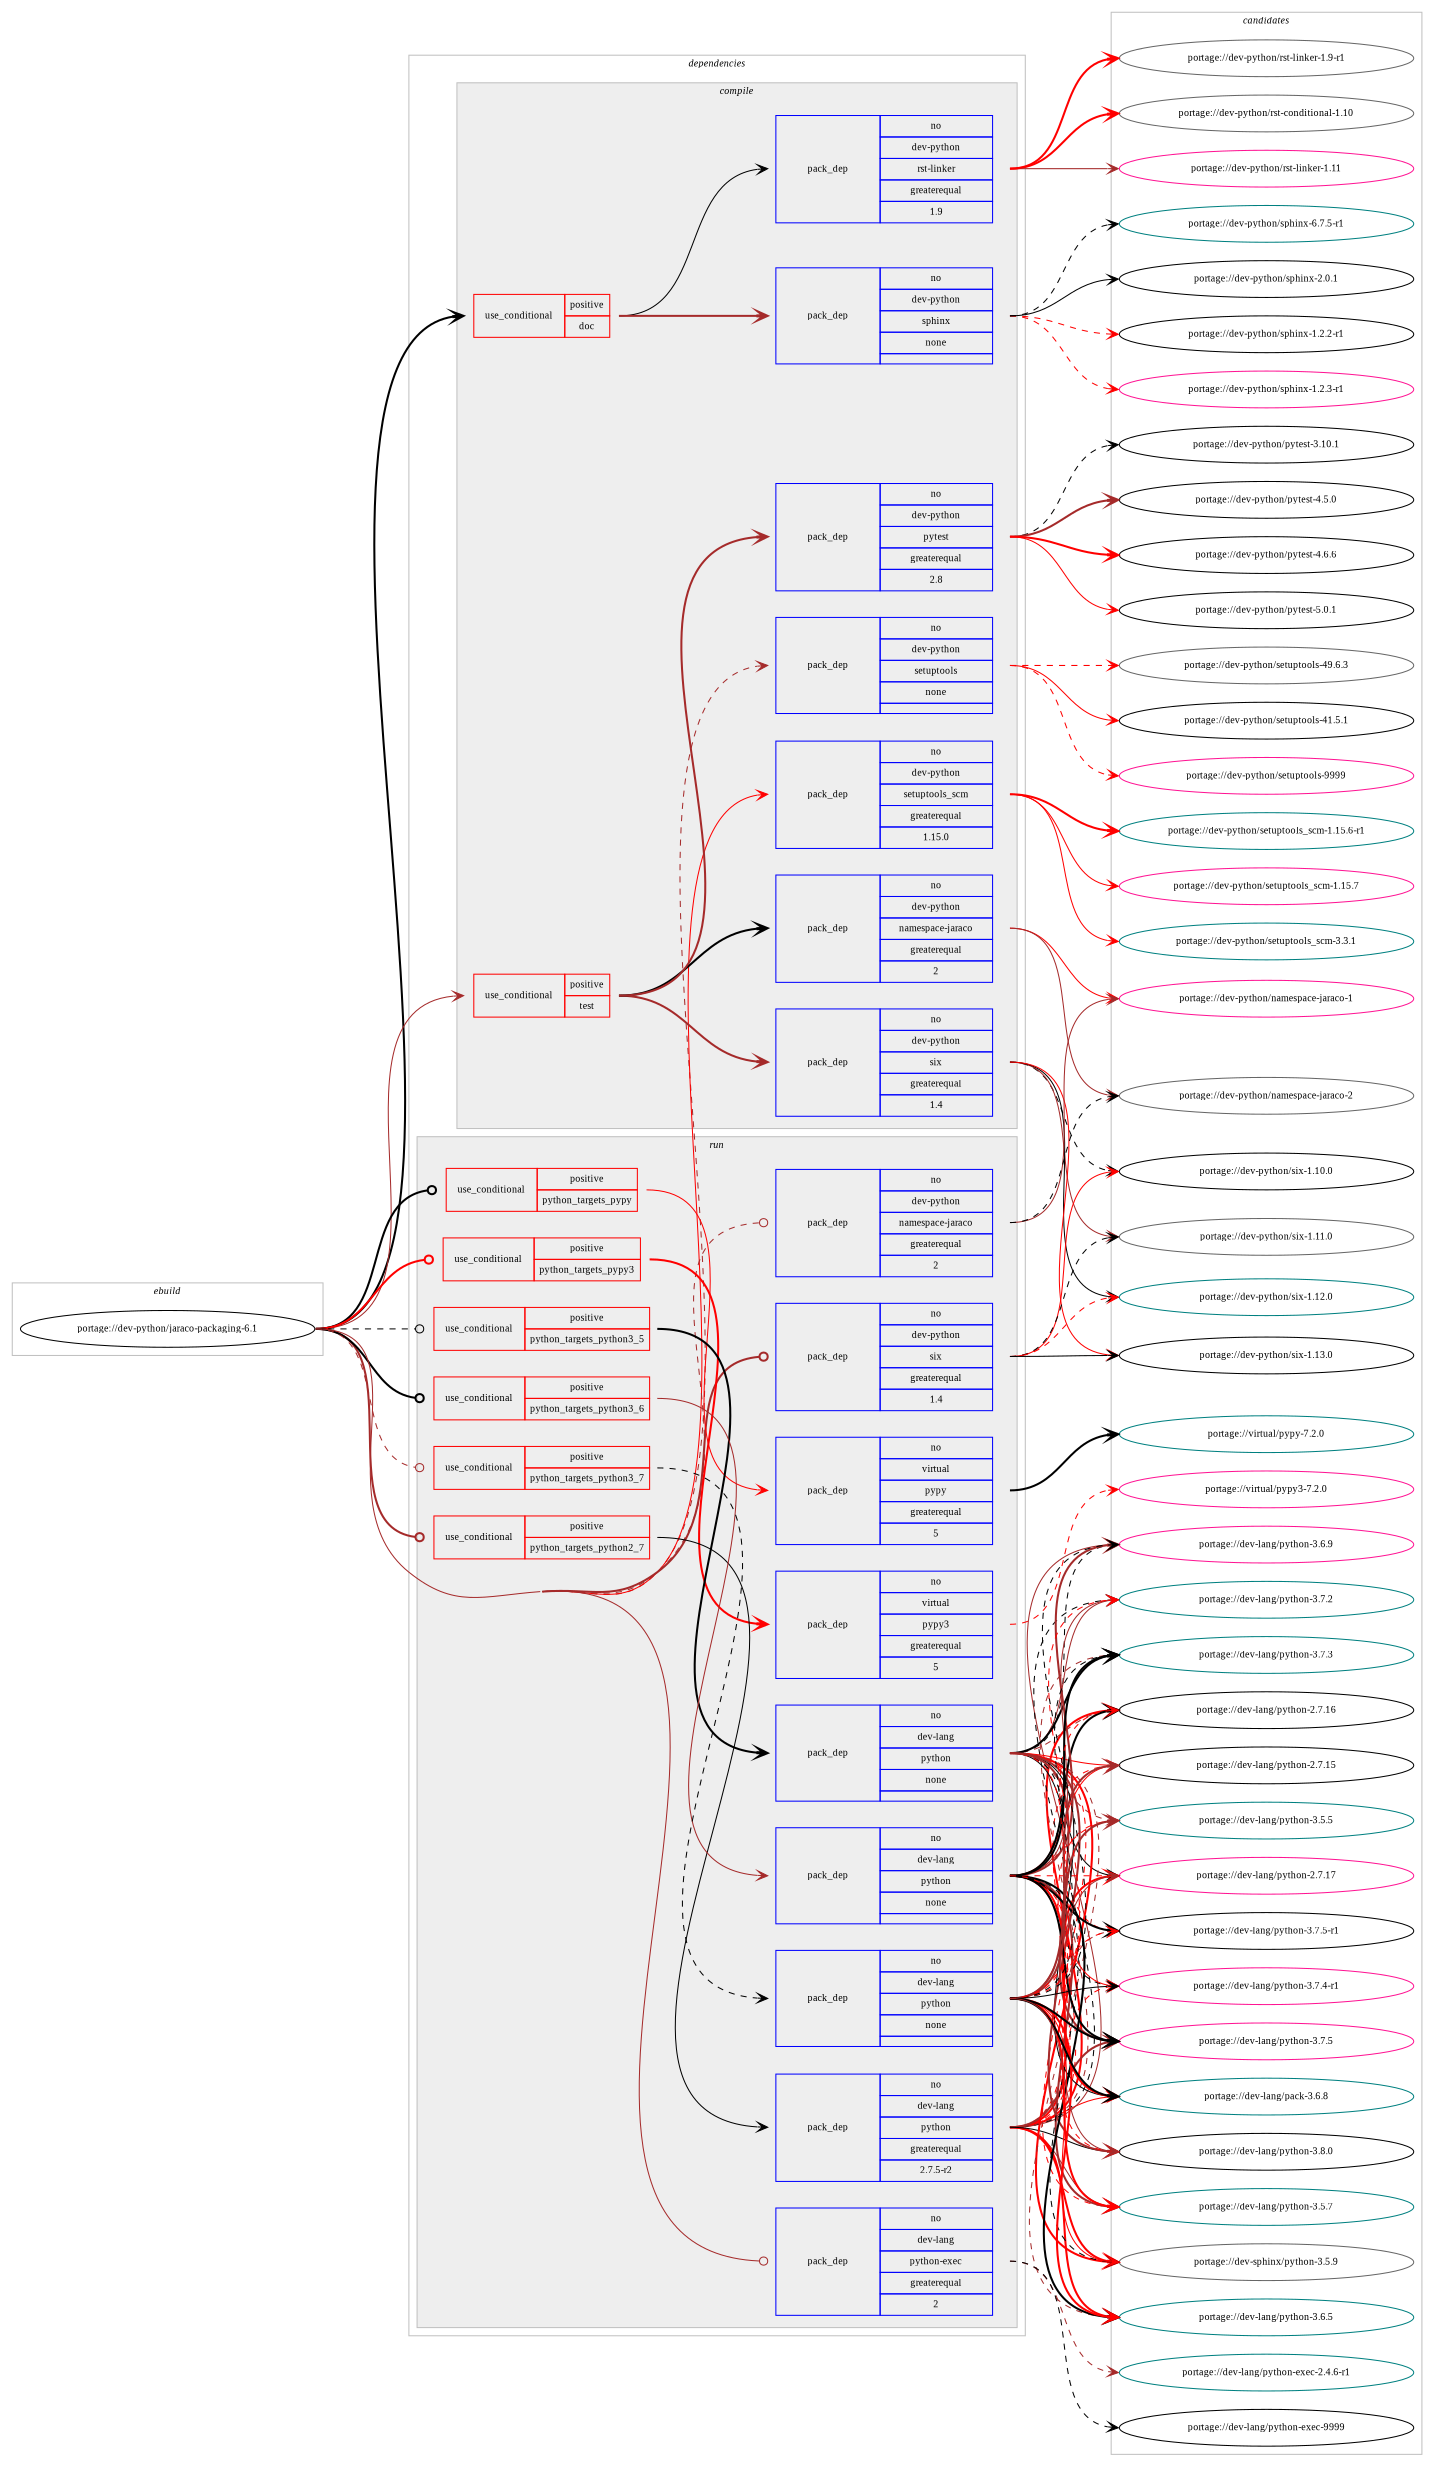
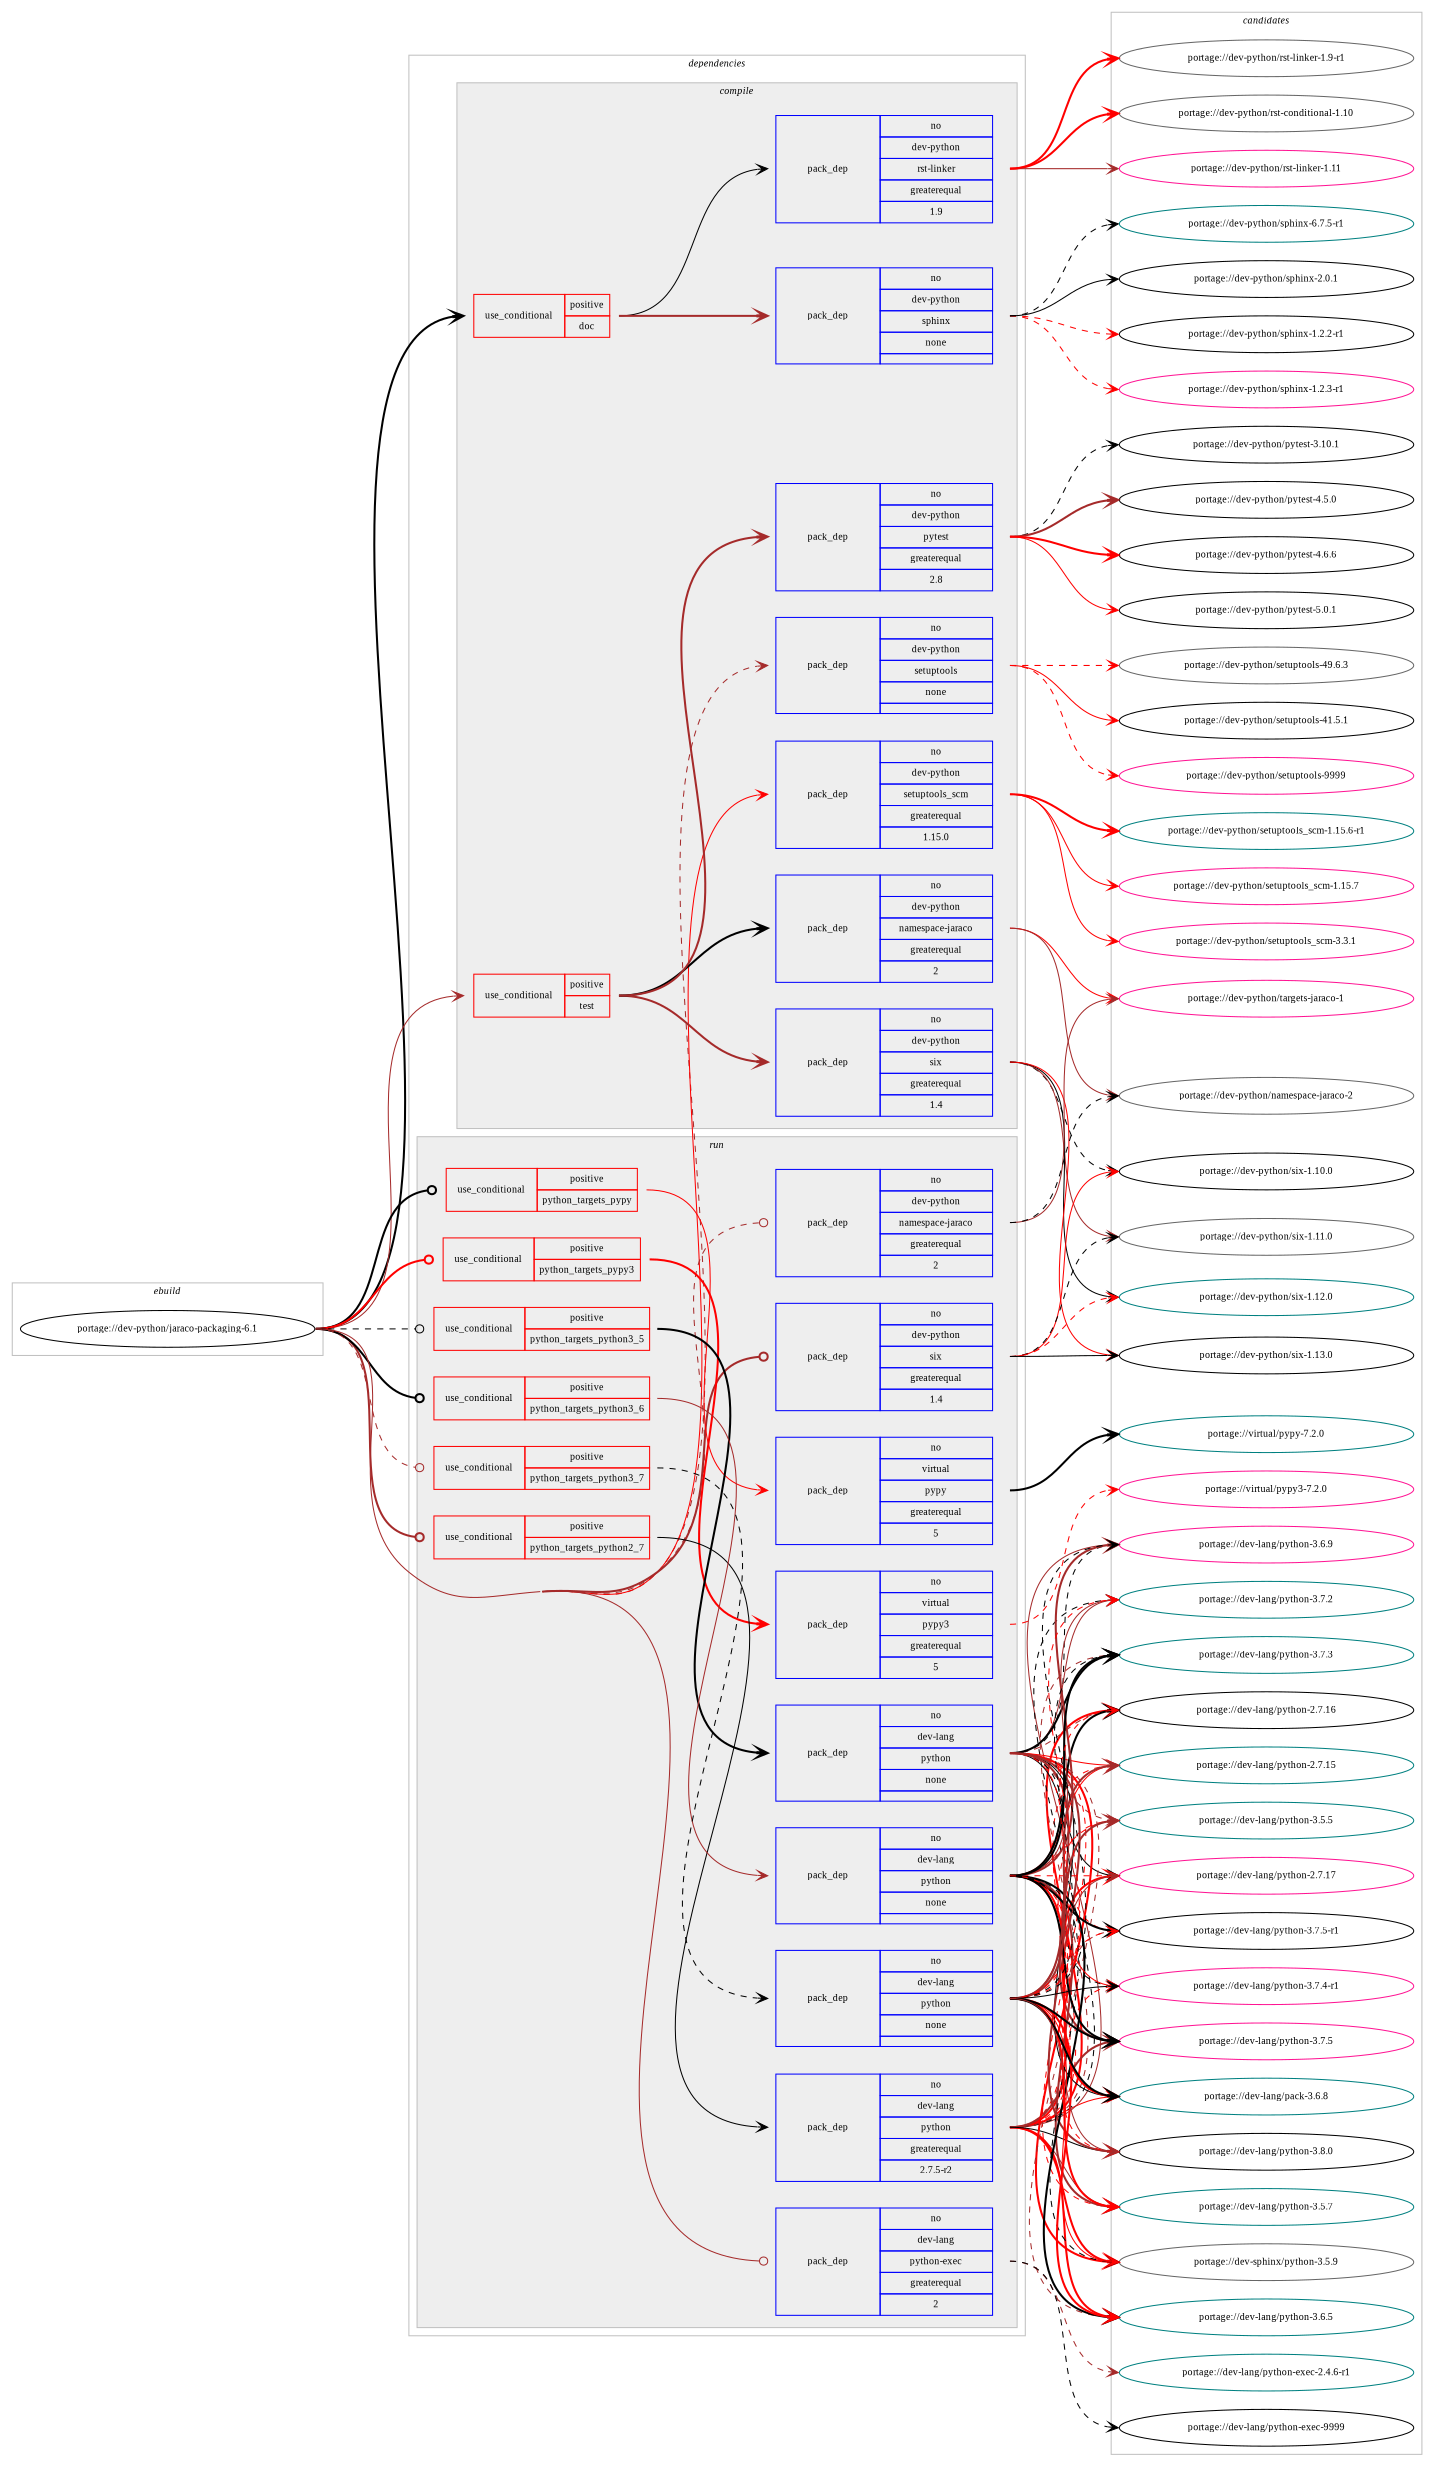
node "portage://dev-python/setuptools_scm-3.3.1": color teal -> deeppink
node "portage://dev-python/namespace-jaraco-1": label "portage://dev-python/namespace-jaraco-1" -> "portage://dev-python/targets-jaraco-1"
node "portage://dev-lang/python-2.7.15": color black -> teal
